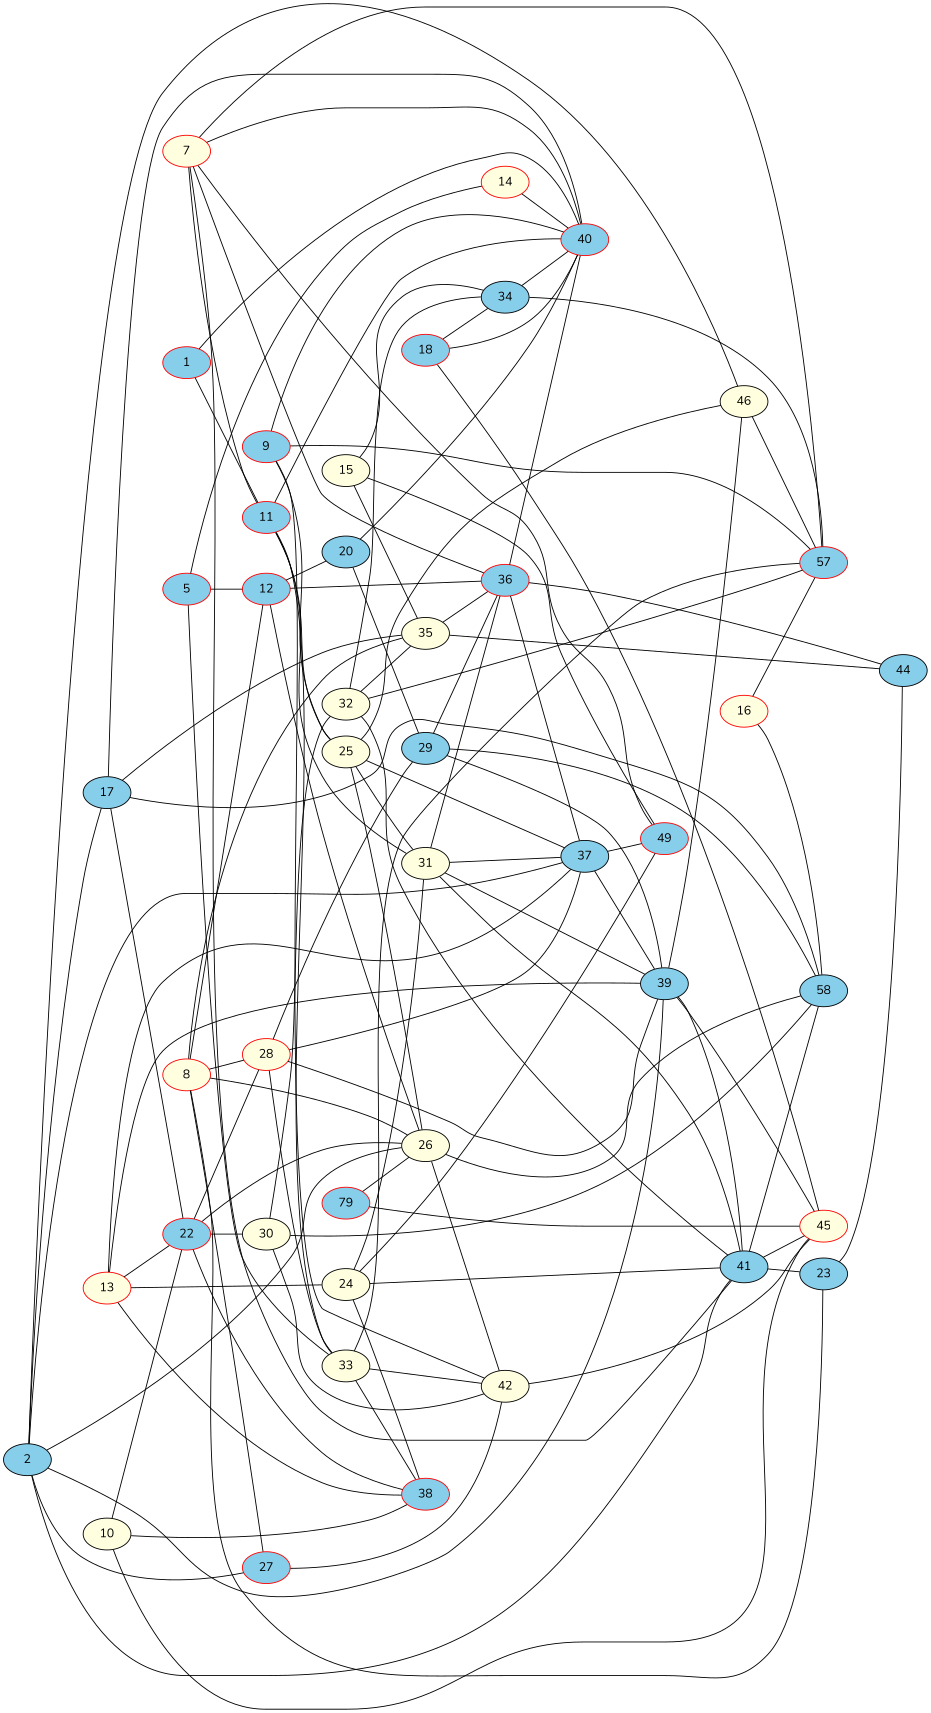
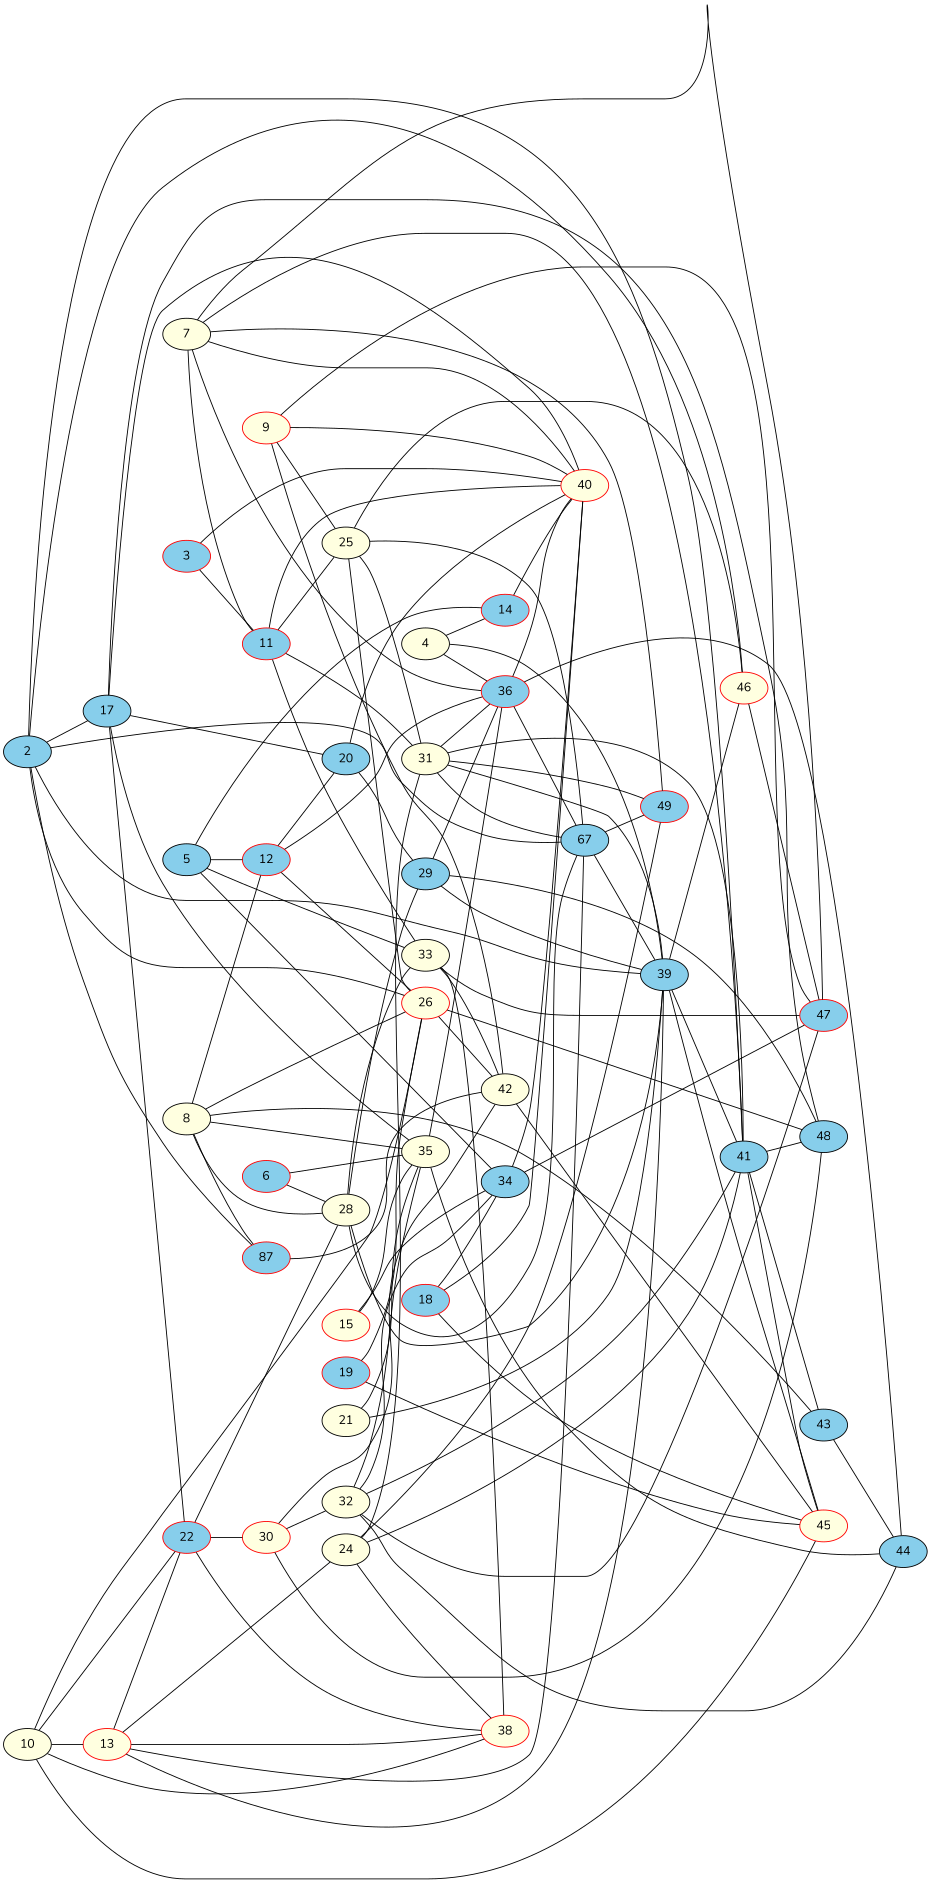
node "7": color red -> black
node "14": fillcolor lightyellow -> skyblue
node "40": fillcolor skyblue -> lightyellow
node "1": label "1" -> "3"
node "46": color black -> red
node "9": fillcolor skyblue -> lightyellow
node "15": color black -> red
node "57": label "57" -> "47"
node "5": color red -> black
edge "15" -- "49": now "31" -- "49"
node "4": added
node "16": removed
edge "17" -- "20": added
node "37": label "37" -> "67"
node "58": label "58" -> "48"
edge "5" -- "34": added
node "28": color red -> black
node "8": color red -> black
node "26": color black -> red
edge "26" -- "22": now "26" -- "10"
node "6": added
node "79": label "79" -> "19"
node "30": color black -> red
node "23": label "23" -> "43"
node "21": added
node "38": fillcolor skyblue -> lightyellow
node "27": label "27" -> "87"
edge "32" -- "44": added
edge "10" -- "13": added
